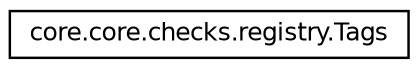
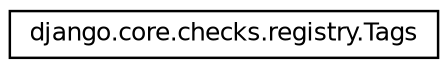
node "core.core.checks.registry.Tags": label "core.core.checks.registry.Tags" -> "django.core.checks.registry.Tags"
